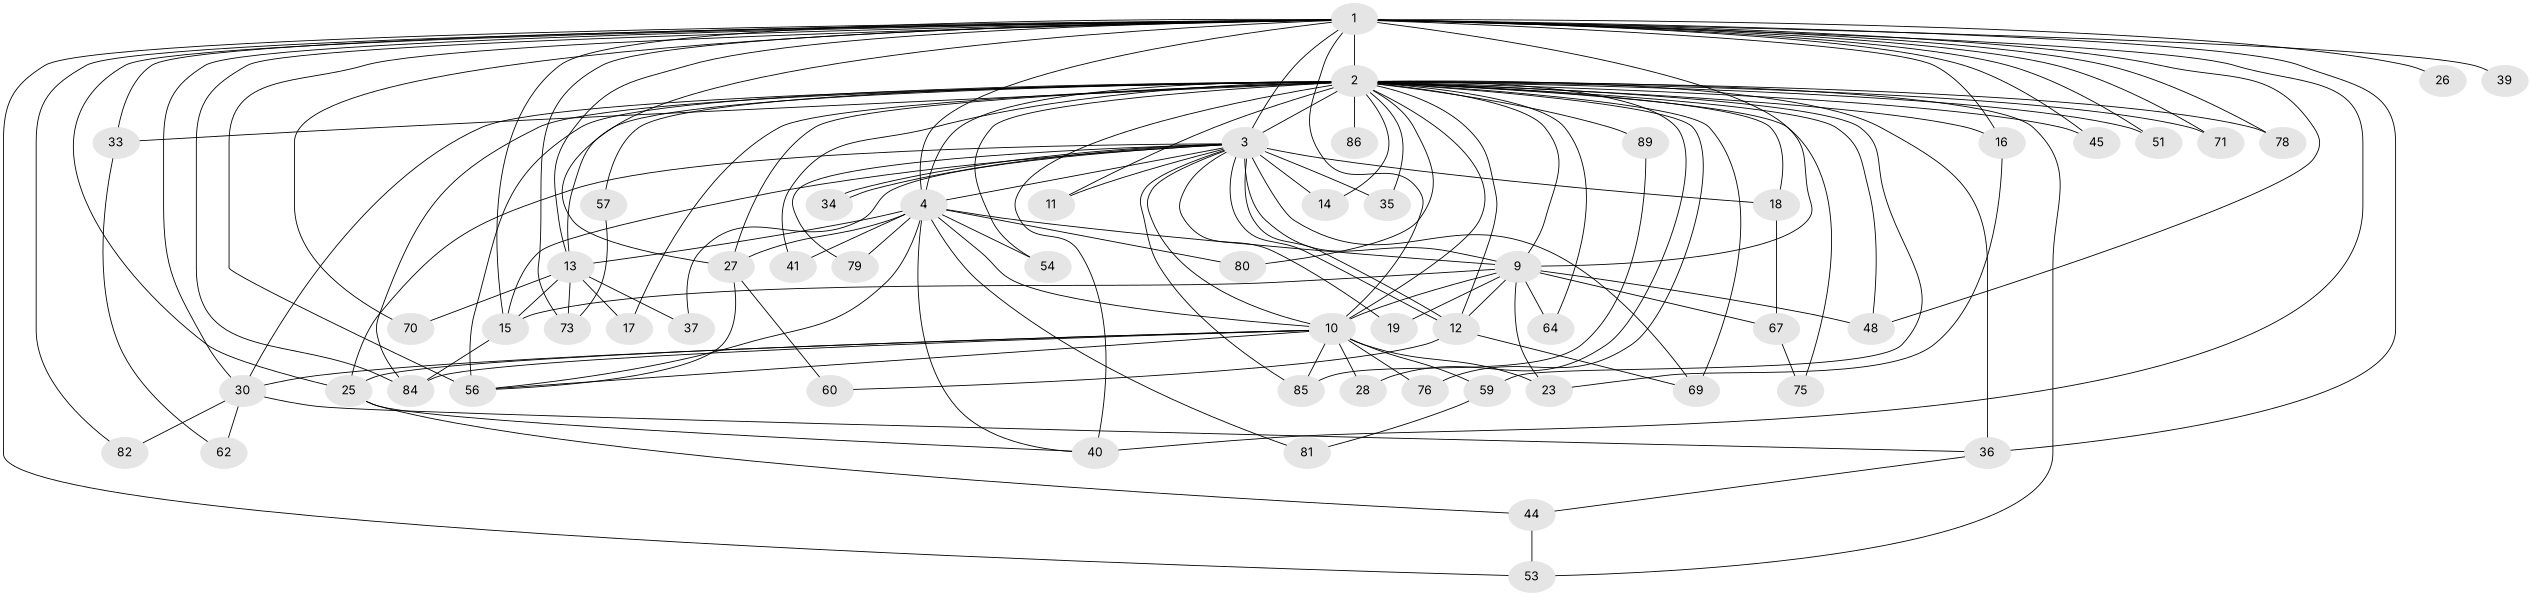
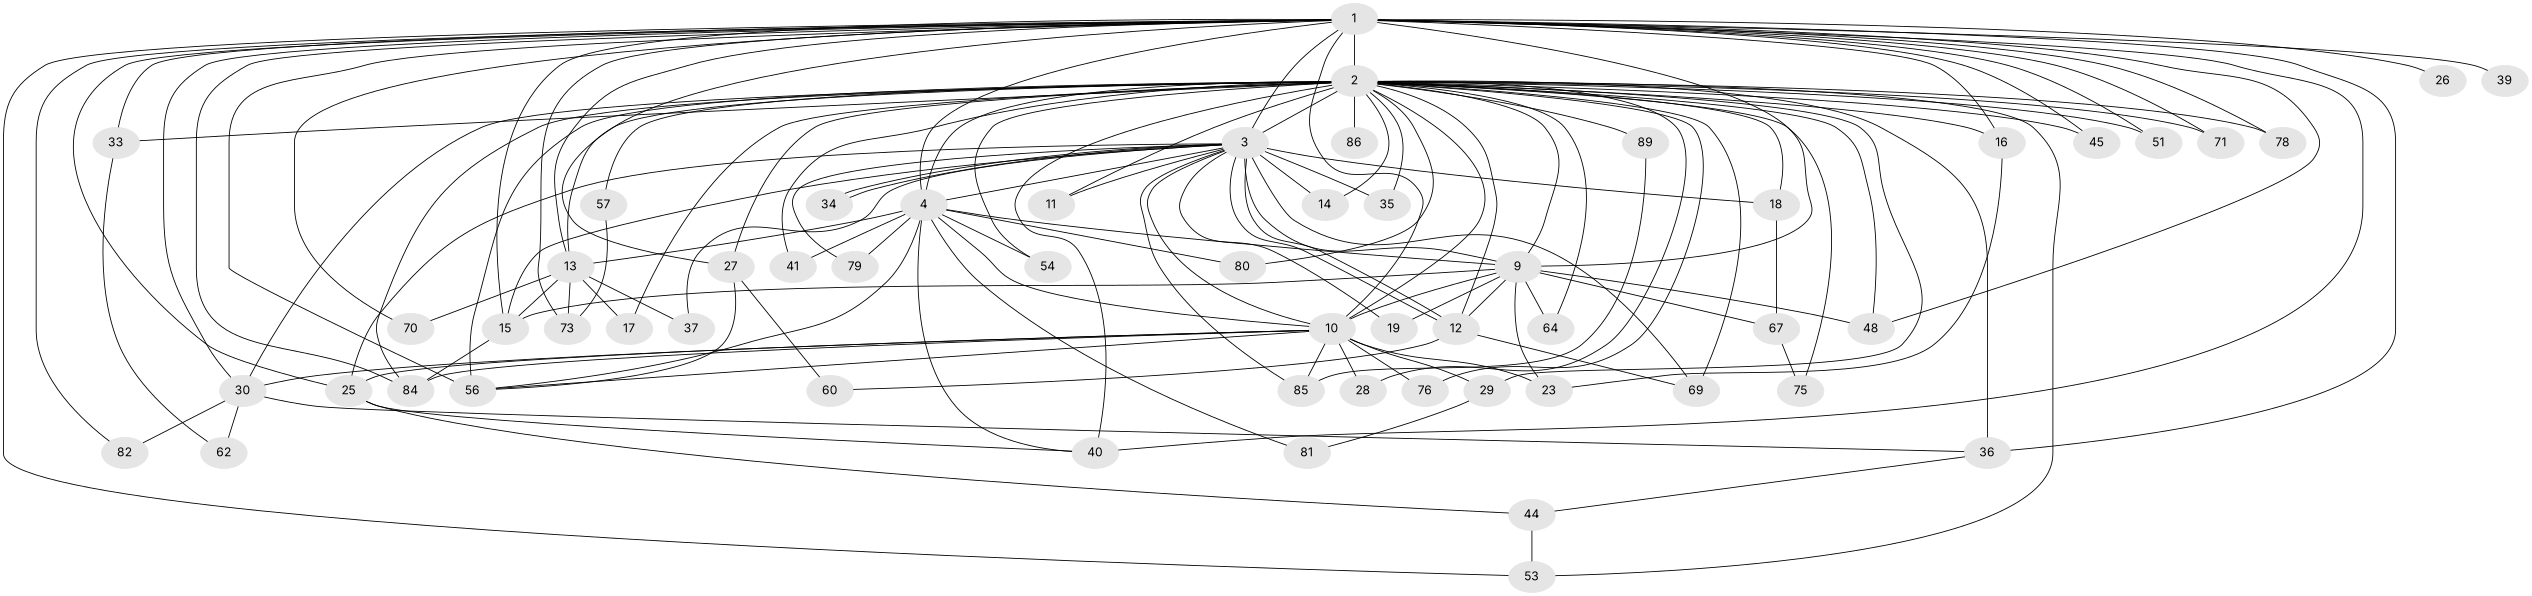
edge "4" -- "27": removed
node "59": label "59" -> "29"
